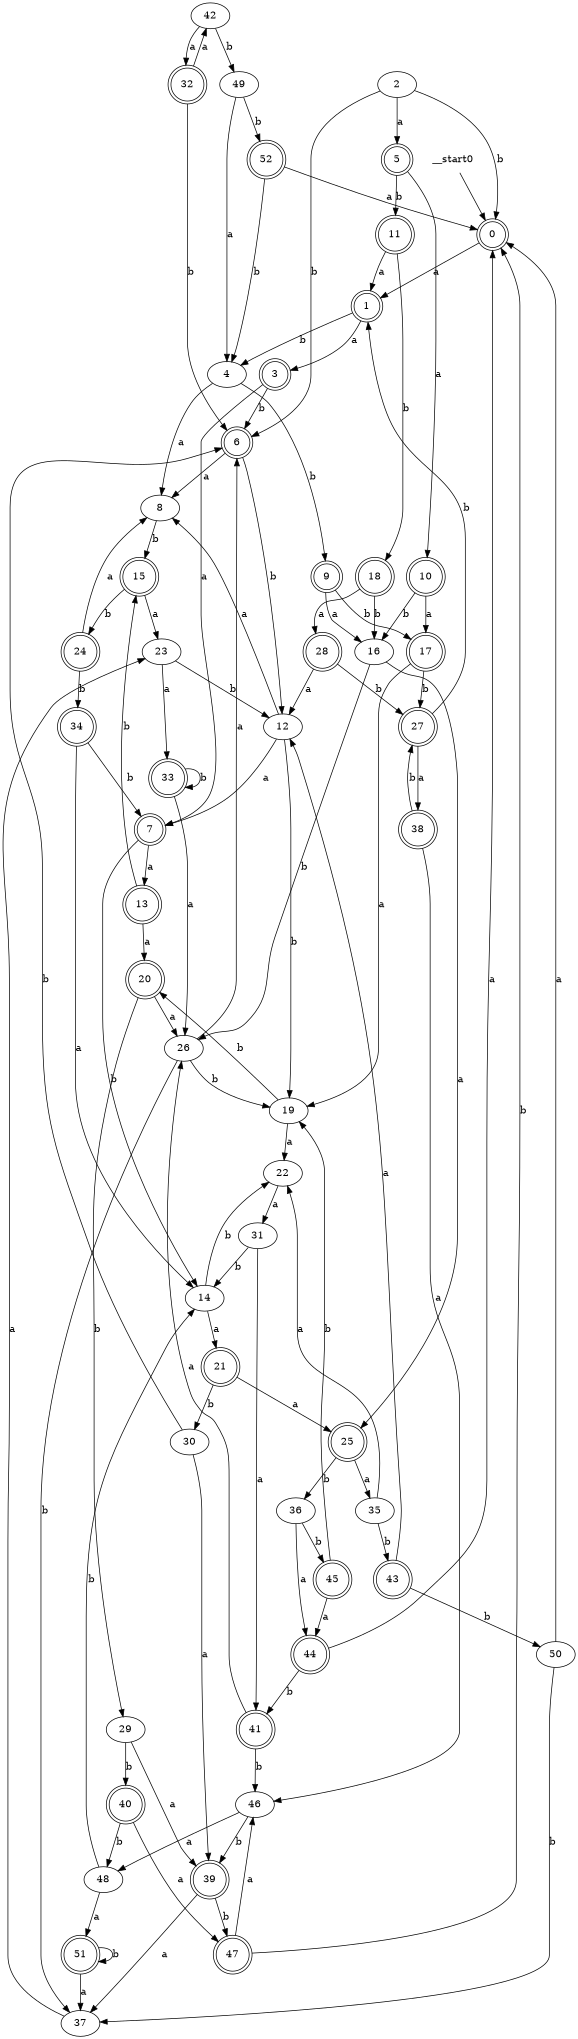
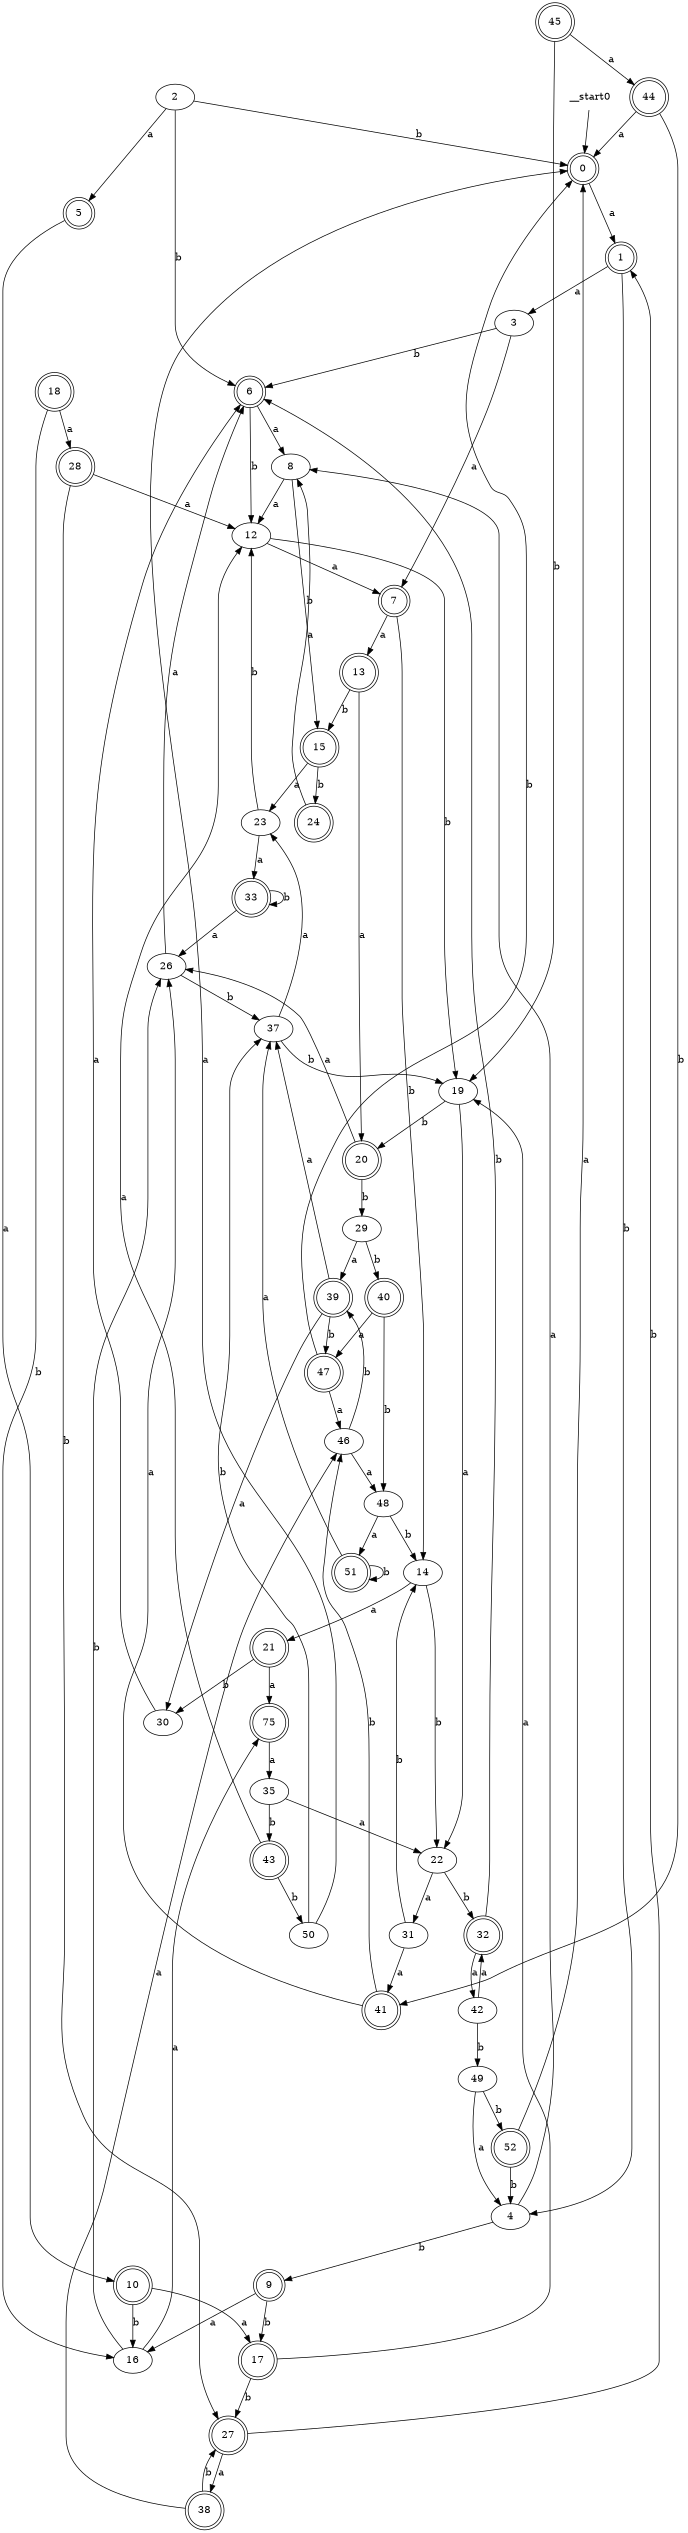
node "11": removed
node "3": shape doublecircle -> ellipse
edge "12" -> "8": reversed
node "34": removed
edge "30" -> "6": label "b" -> "a"
edge "26" -> "19": now "37" -> "19"
node "25": label "25" -> "75"
node "36": removed
edge "30" -> "39": reversed
edge "22" -> "32": added, label "b"
